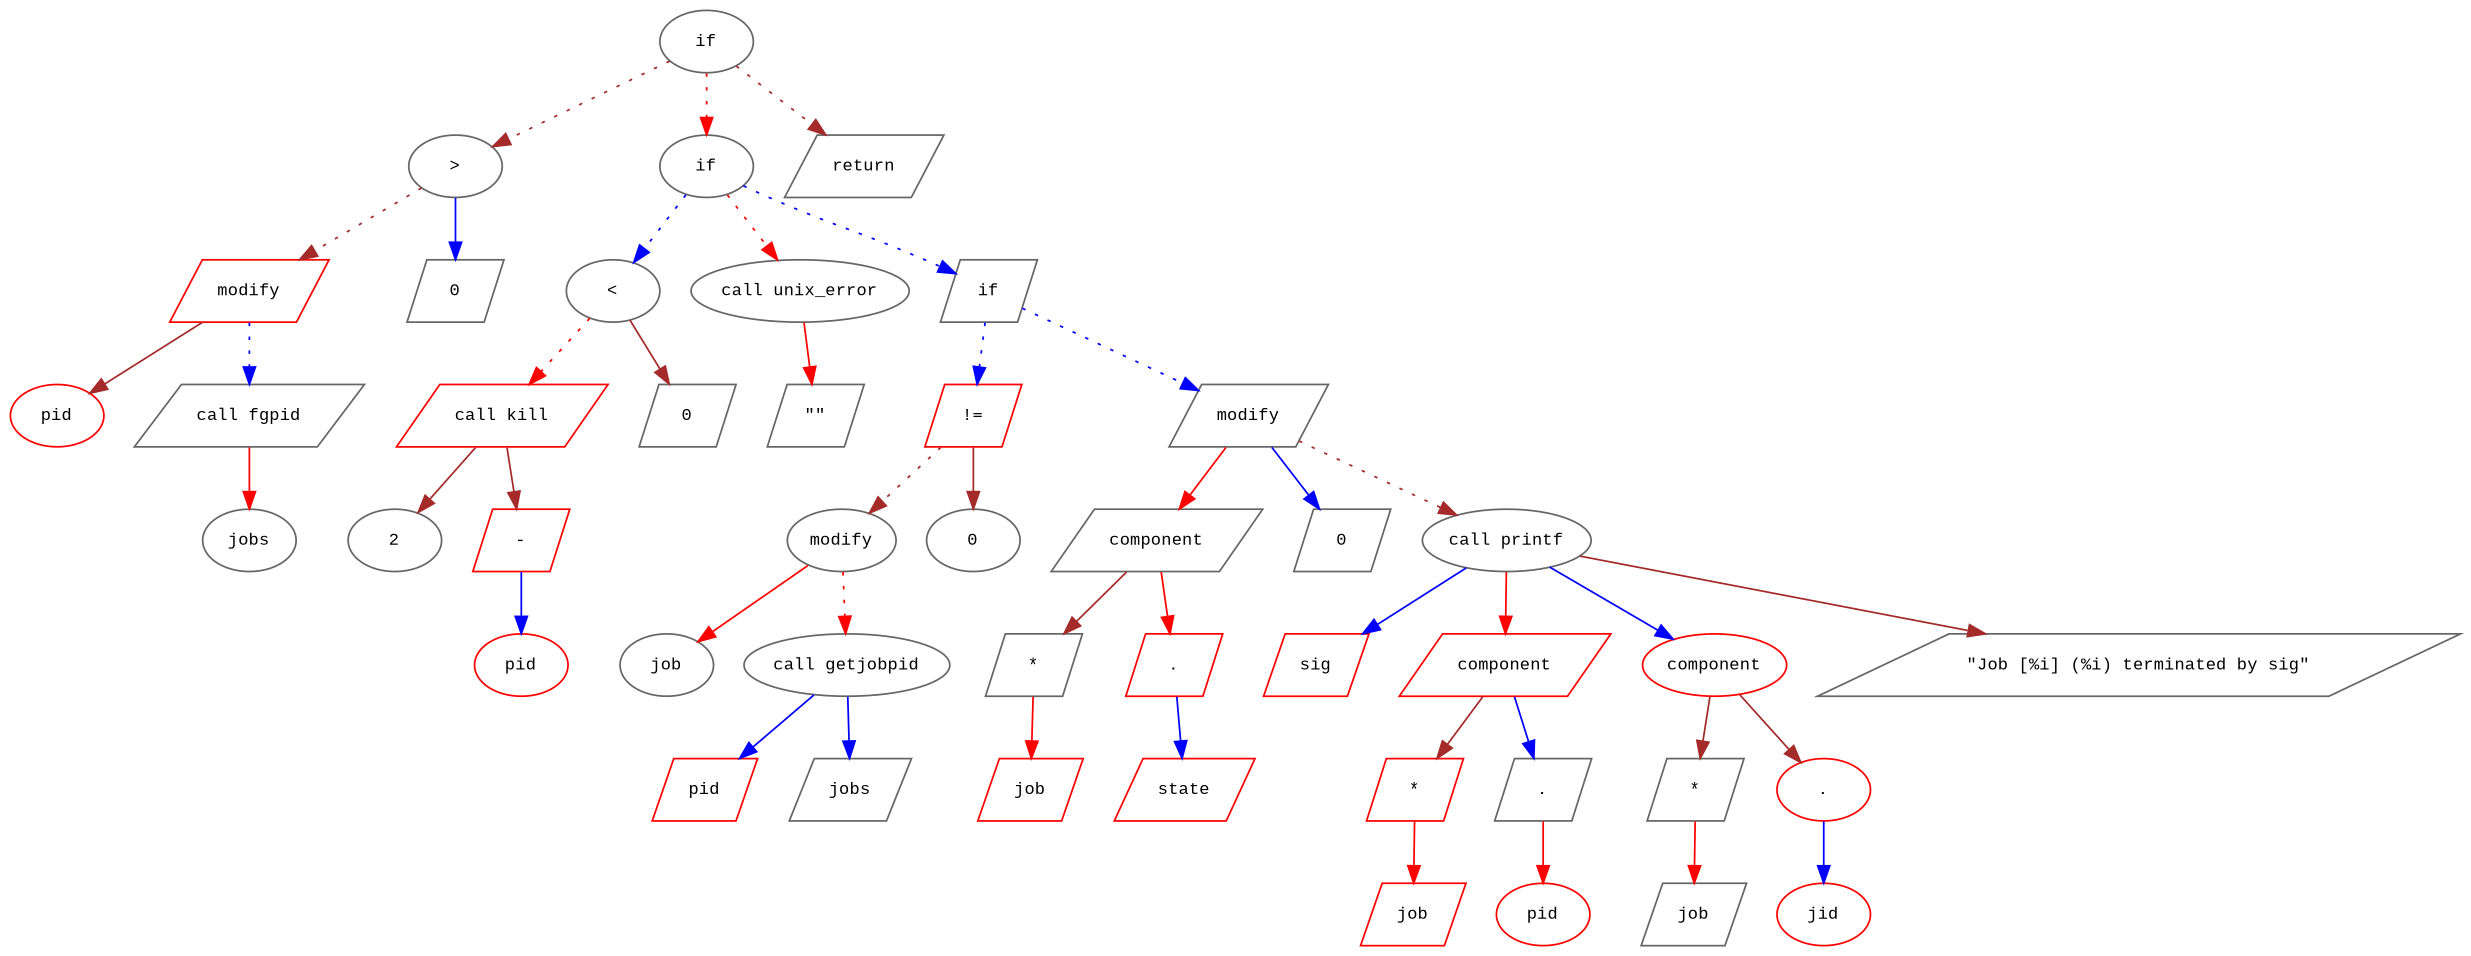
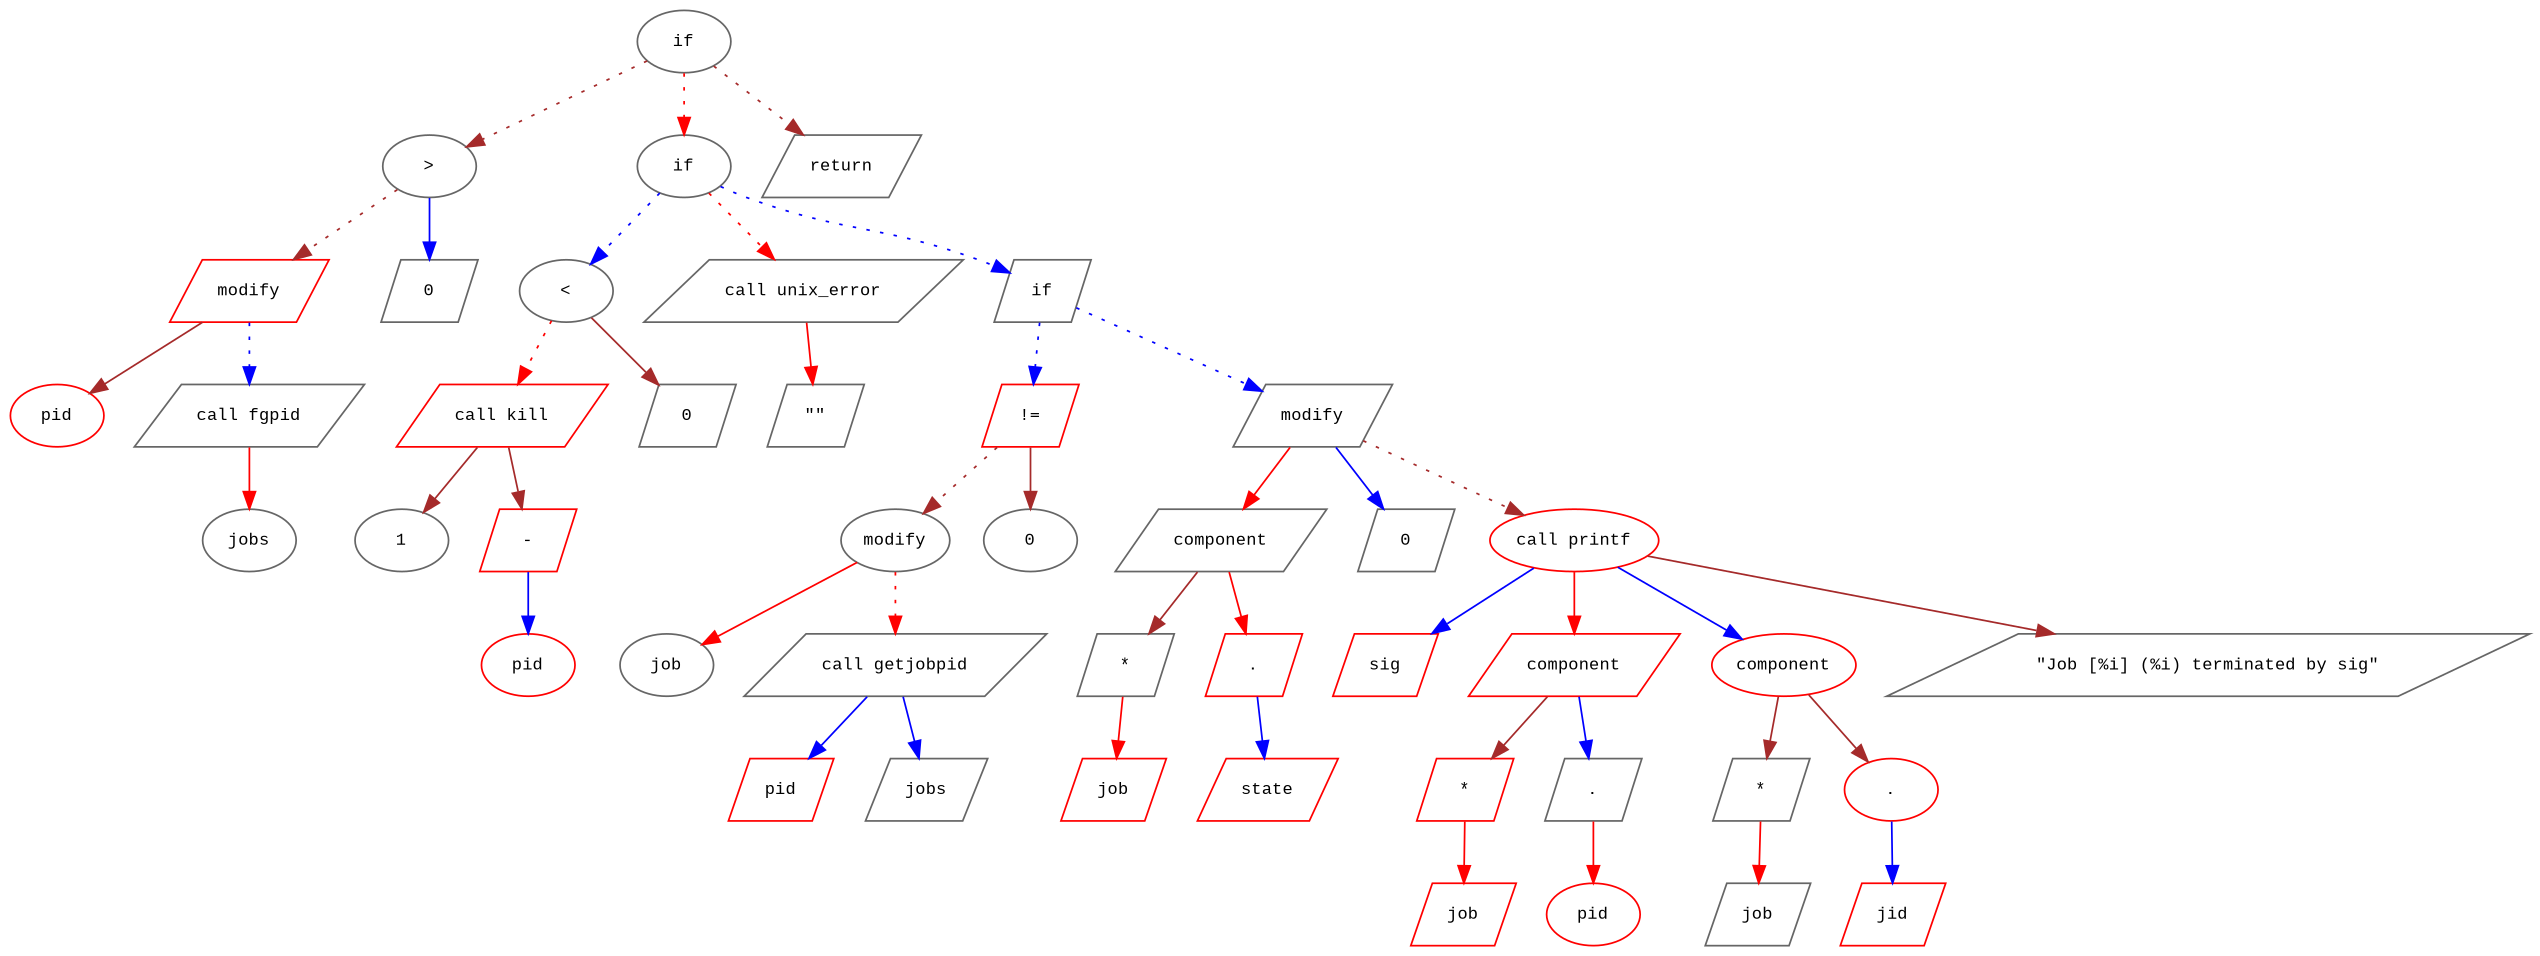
node "call unix_error": shape ellipse -> parallelogram
node "2": label "2" -> "1"
node "call printf": color gray40 -> red
node "call getjobpid": shape ellipse -> parallelogram
node "jid": shape ellipse -> parallelogram
